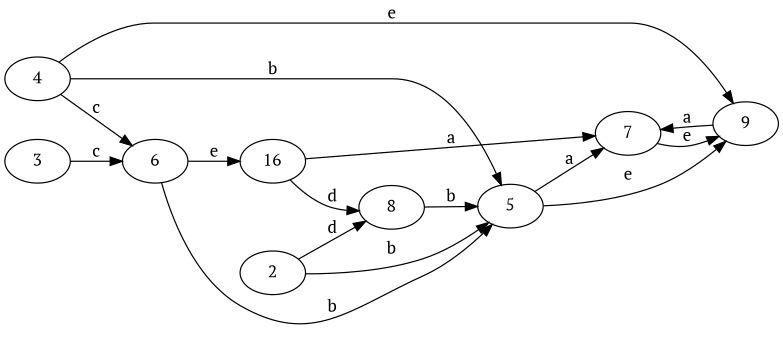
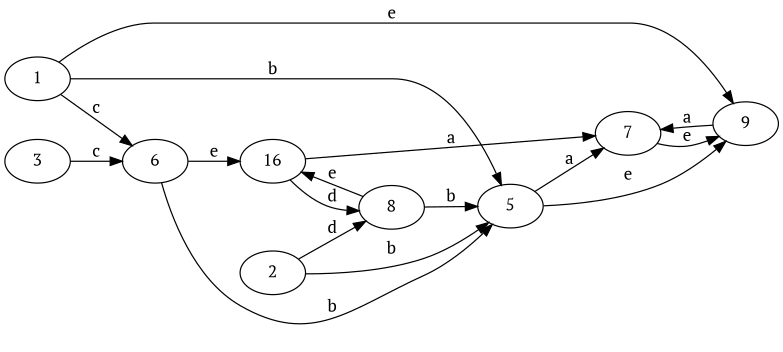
node "4": label "4" -> "1"
edge "8" -> "16": added, label "e"
